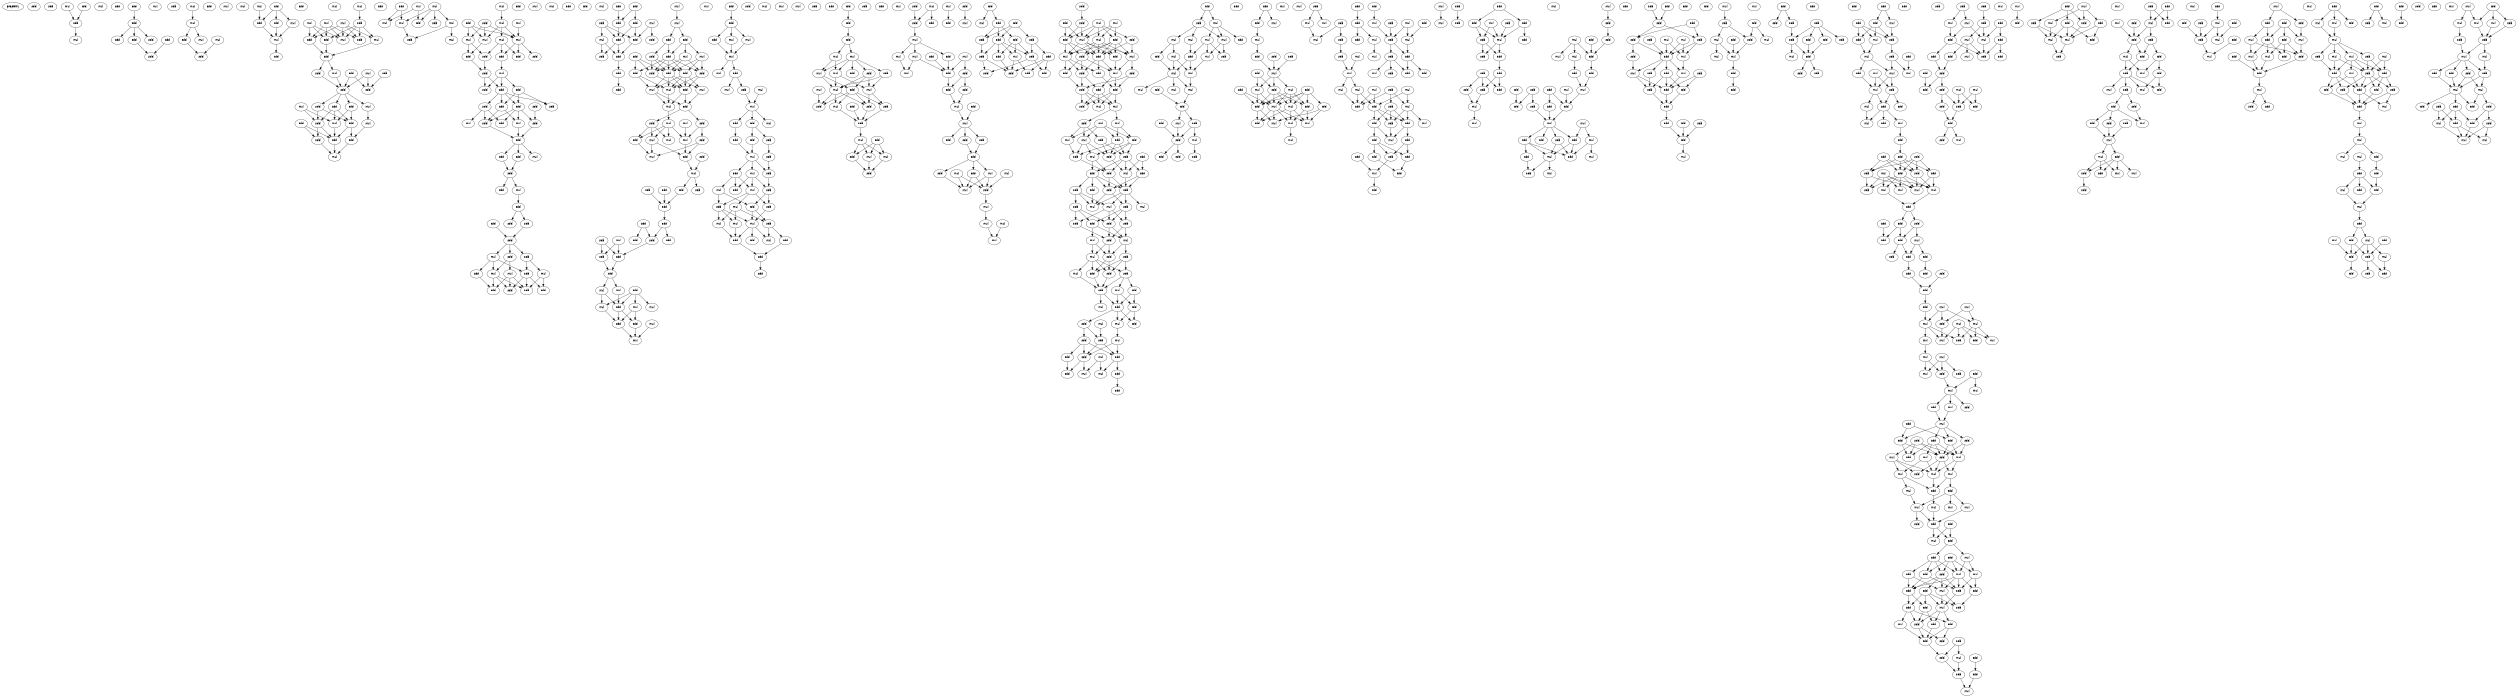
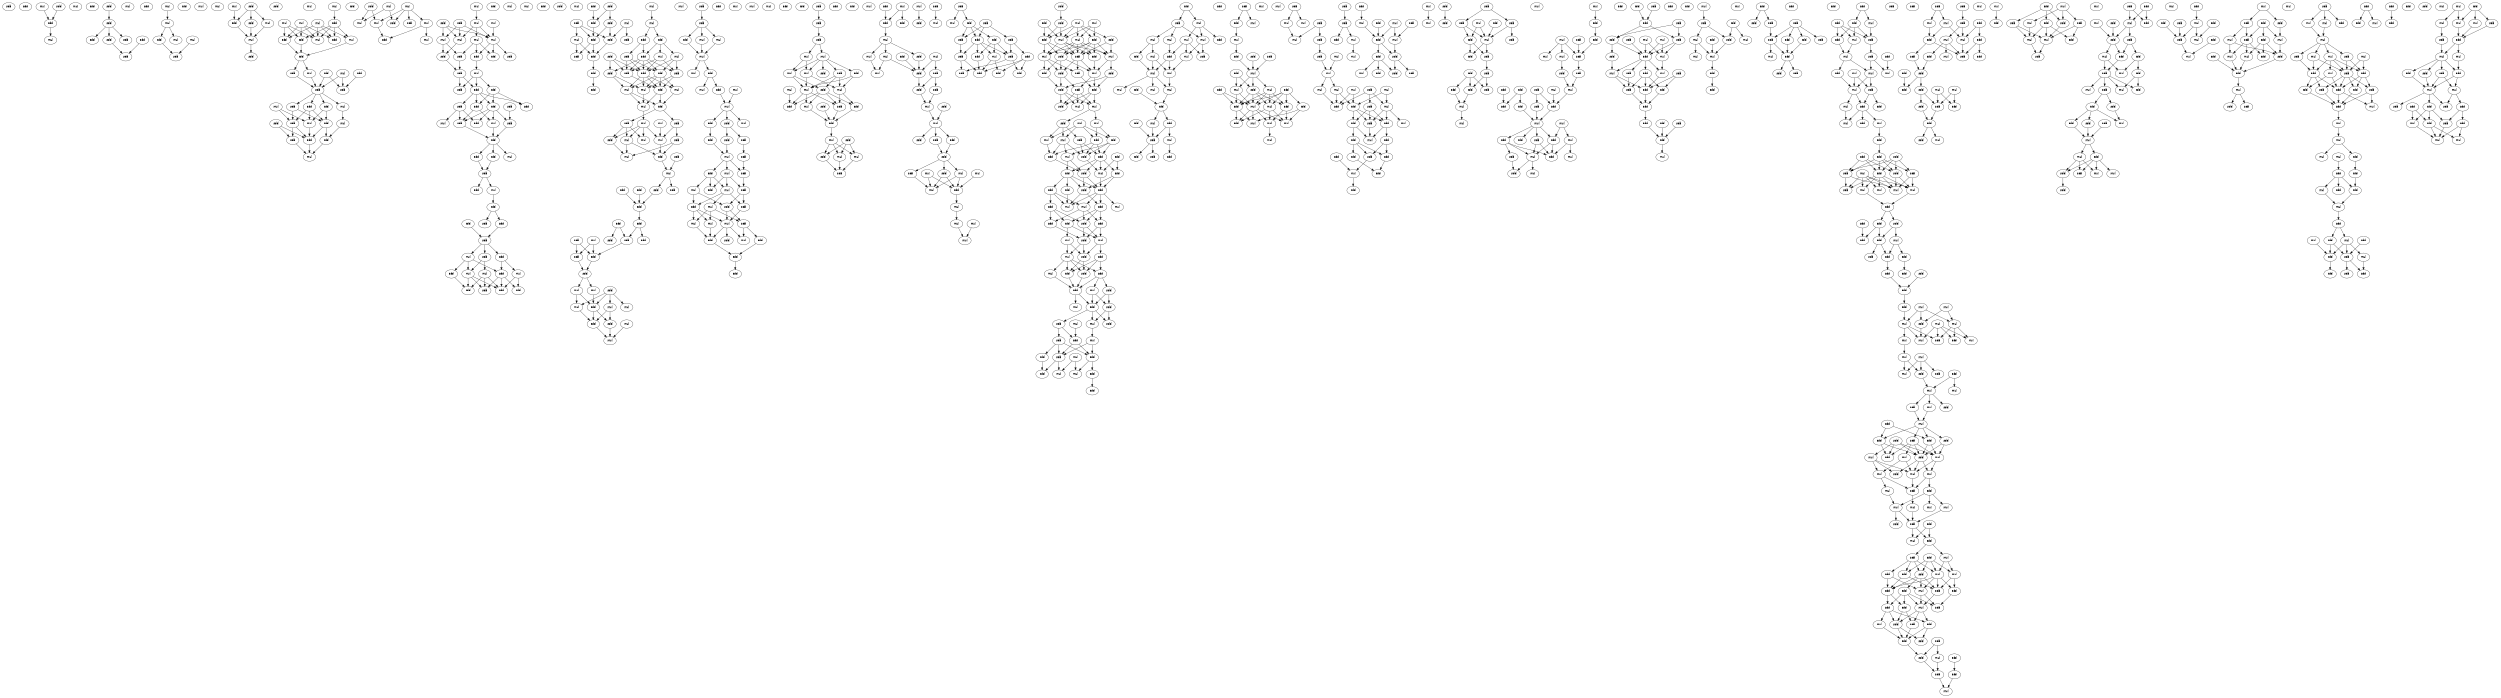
node "property": removed
